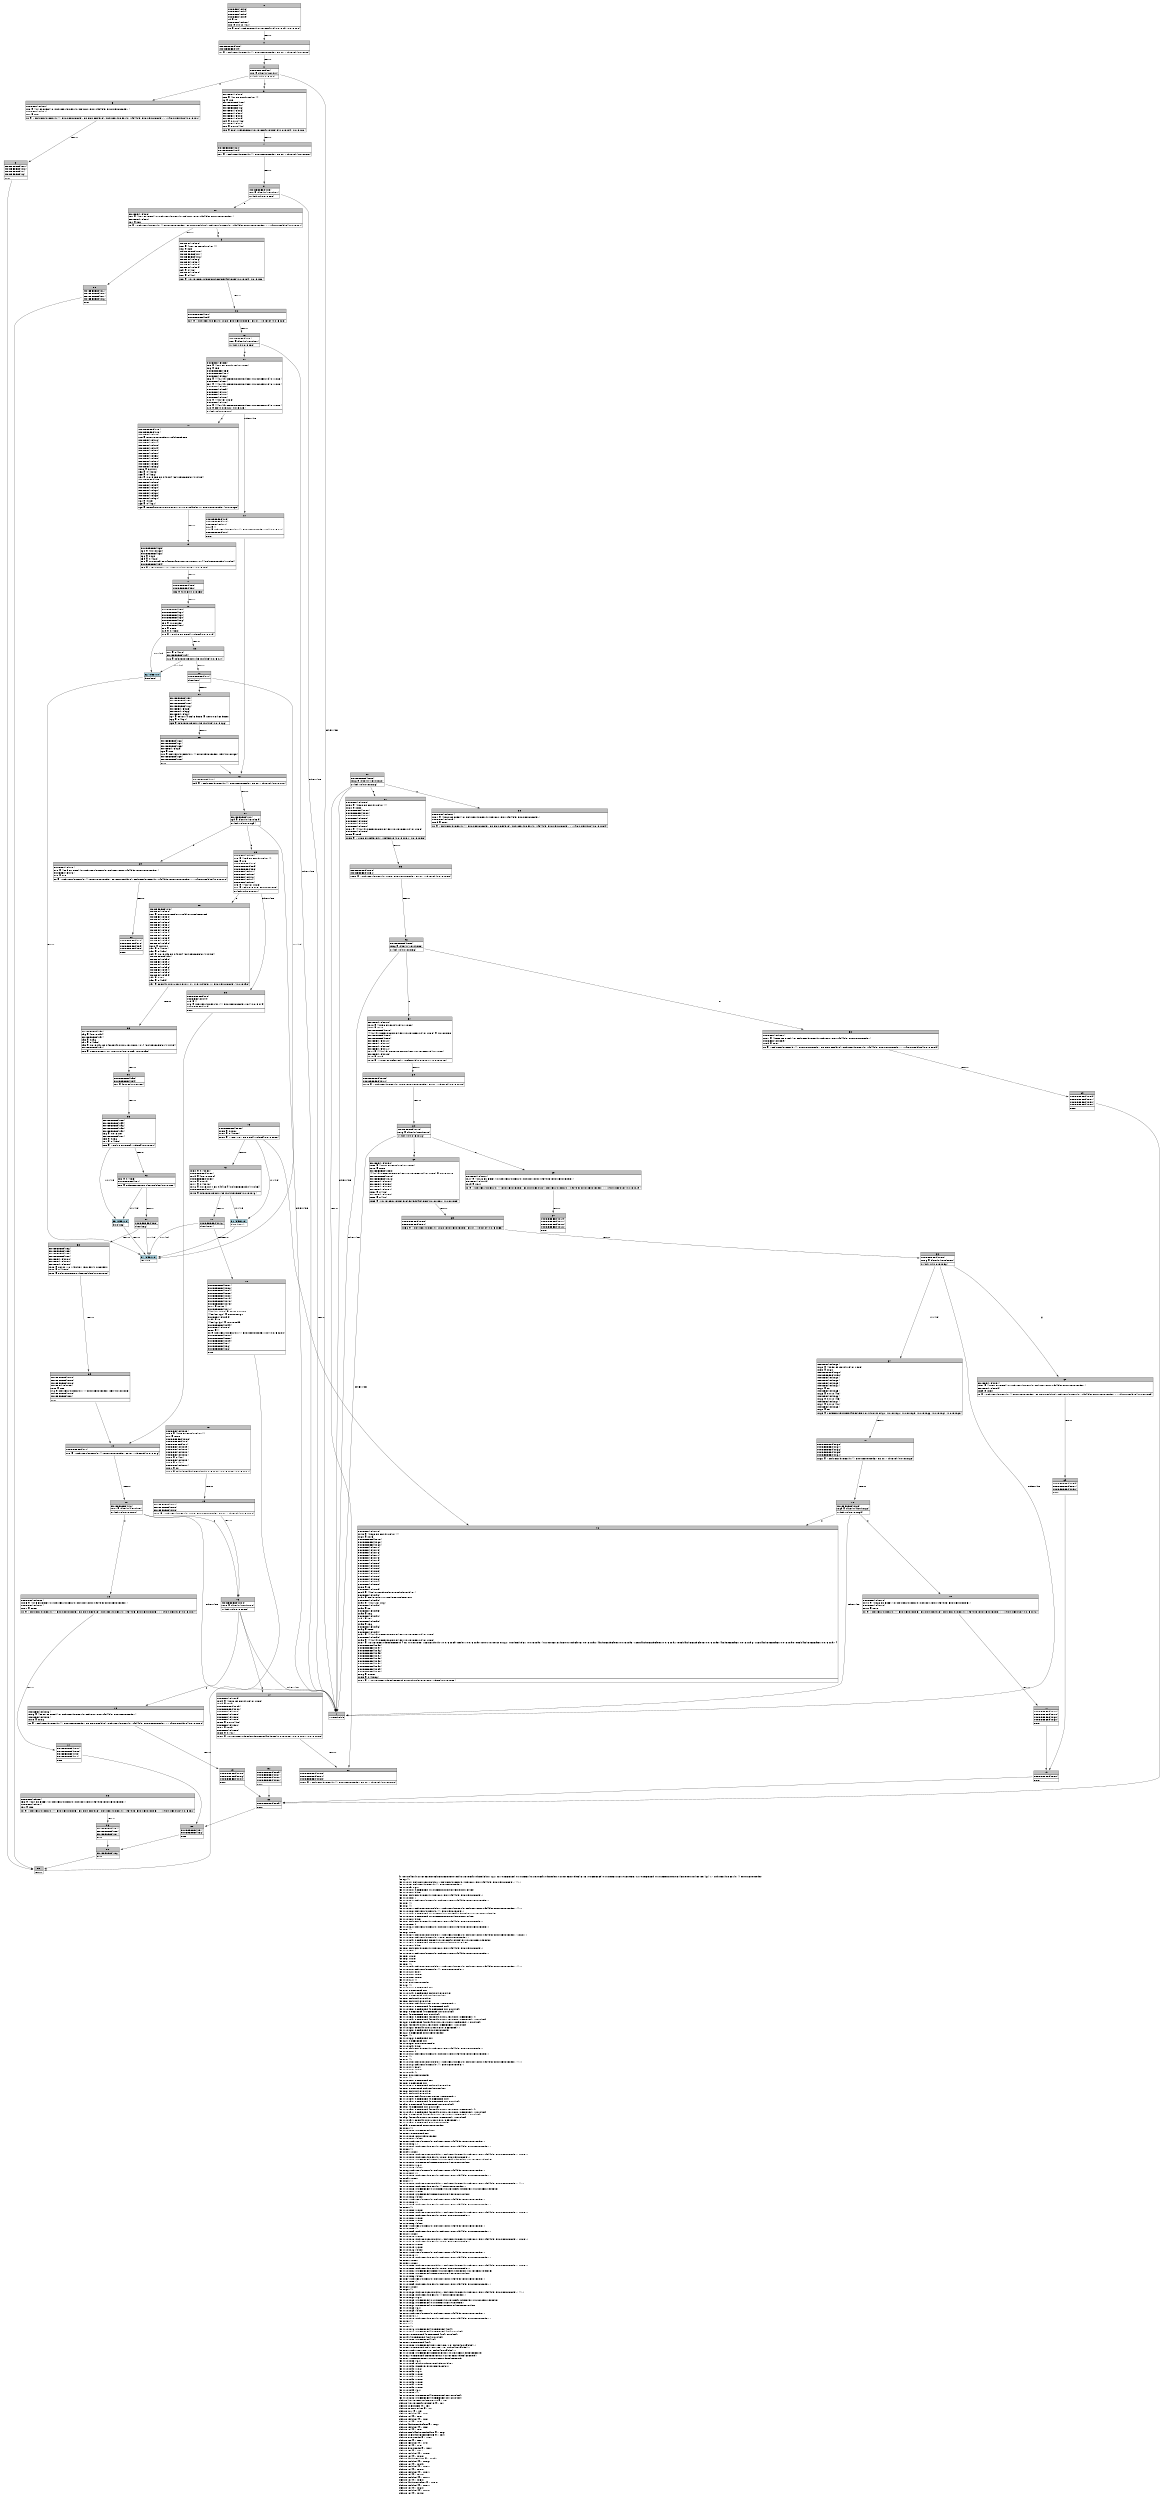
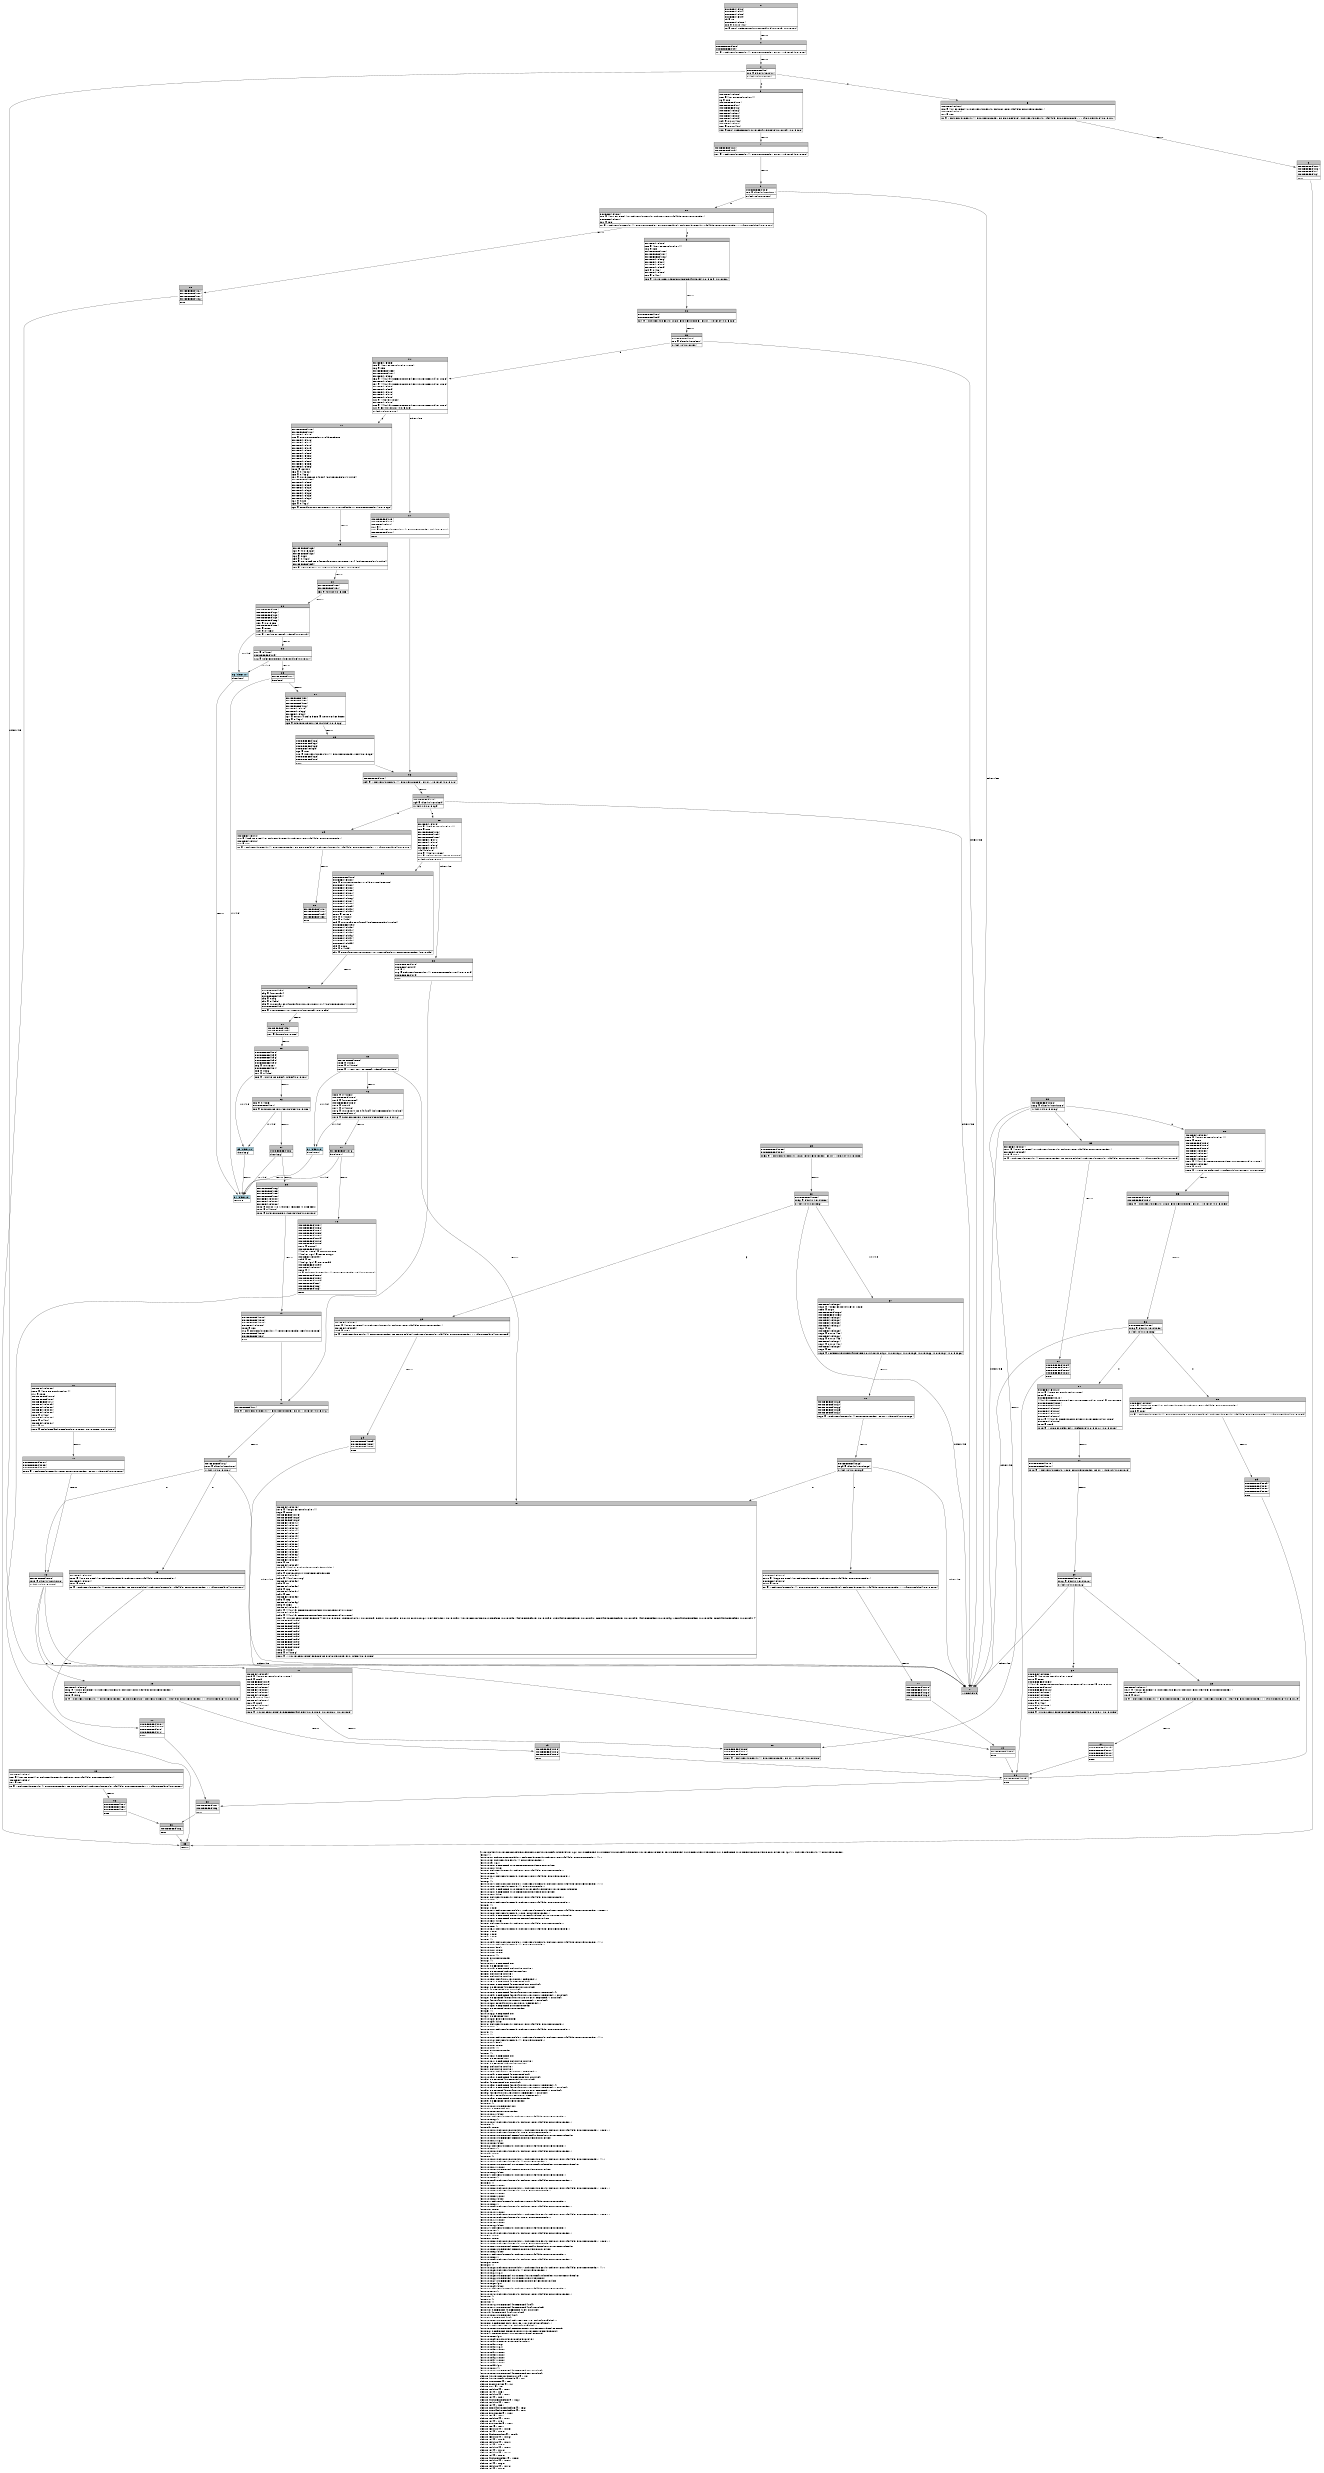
node "24": text "StorageLive(_65)" -> "StorageLive(_45)"
node "28": text "StorageLive(_78)" -> "Infallible(_78)"
edge "62" -> "65": removed, label "return"
edge "53" -> "54": added, label "return"
edge "64" -> "80": added
